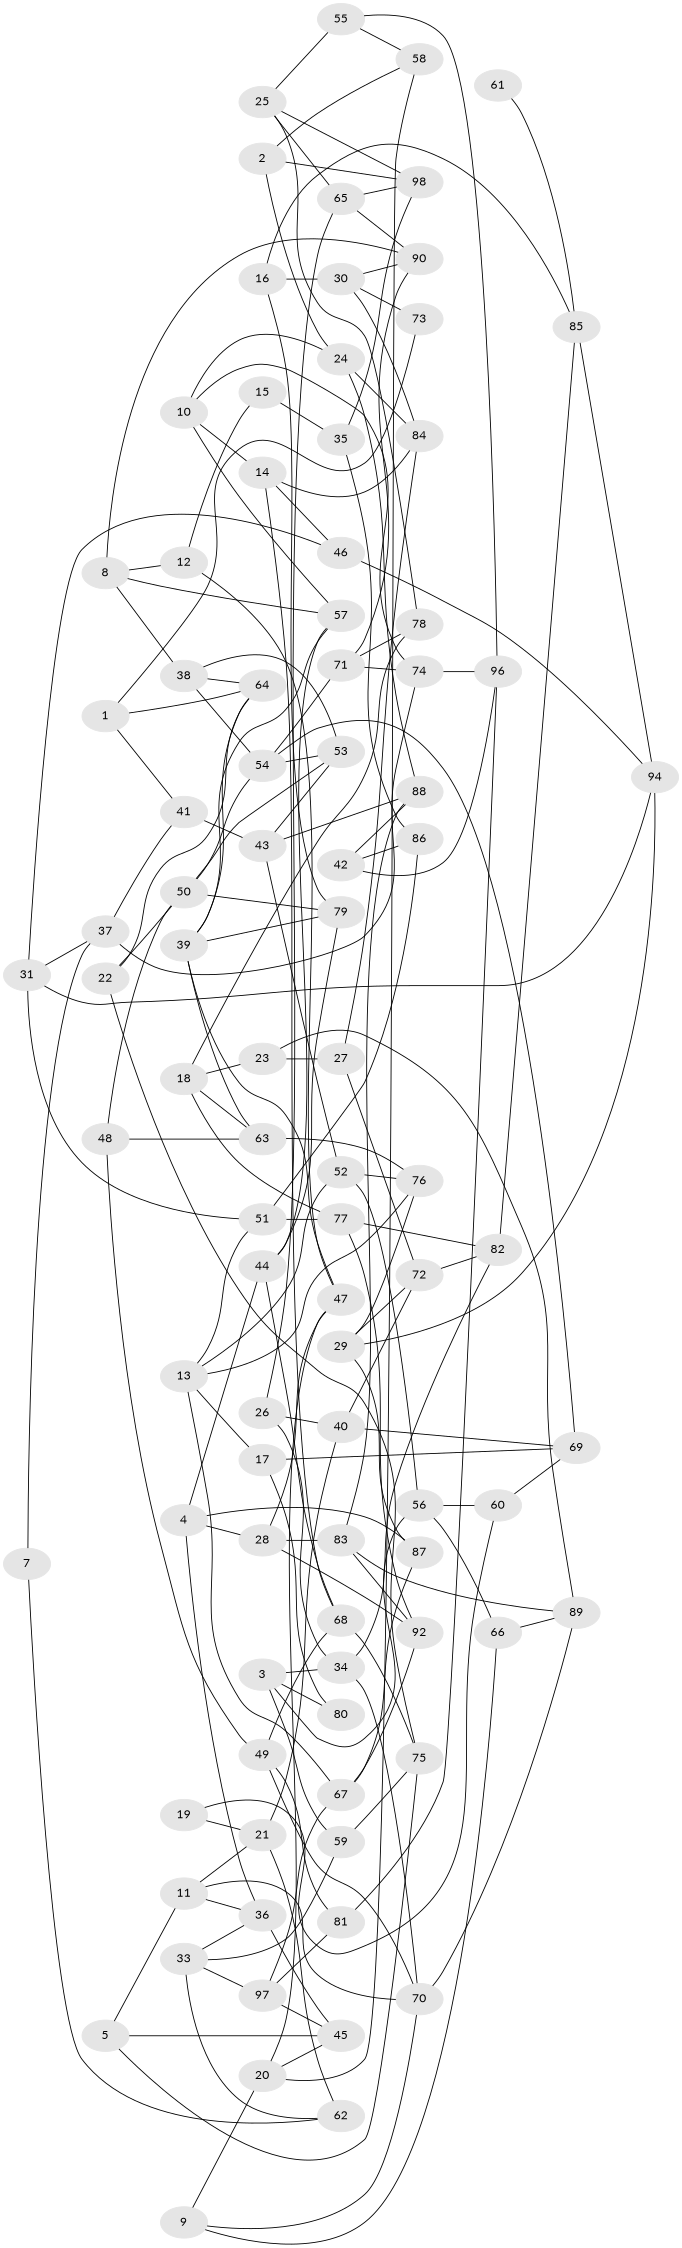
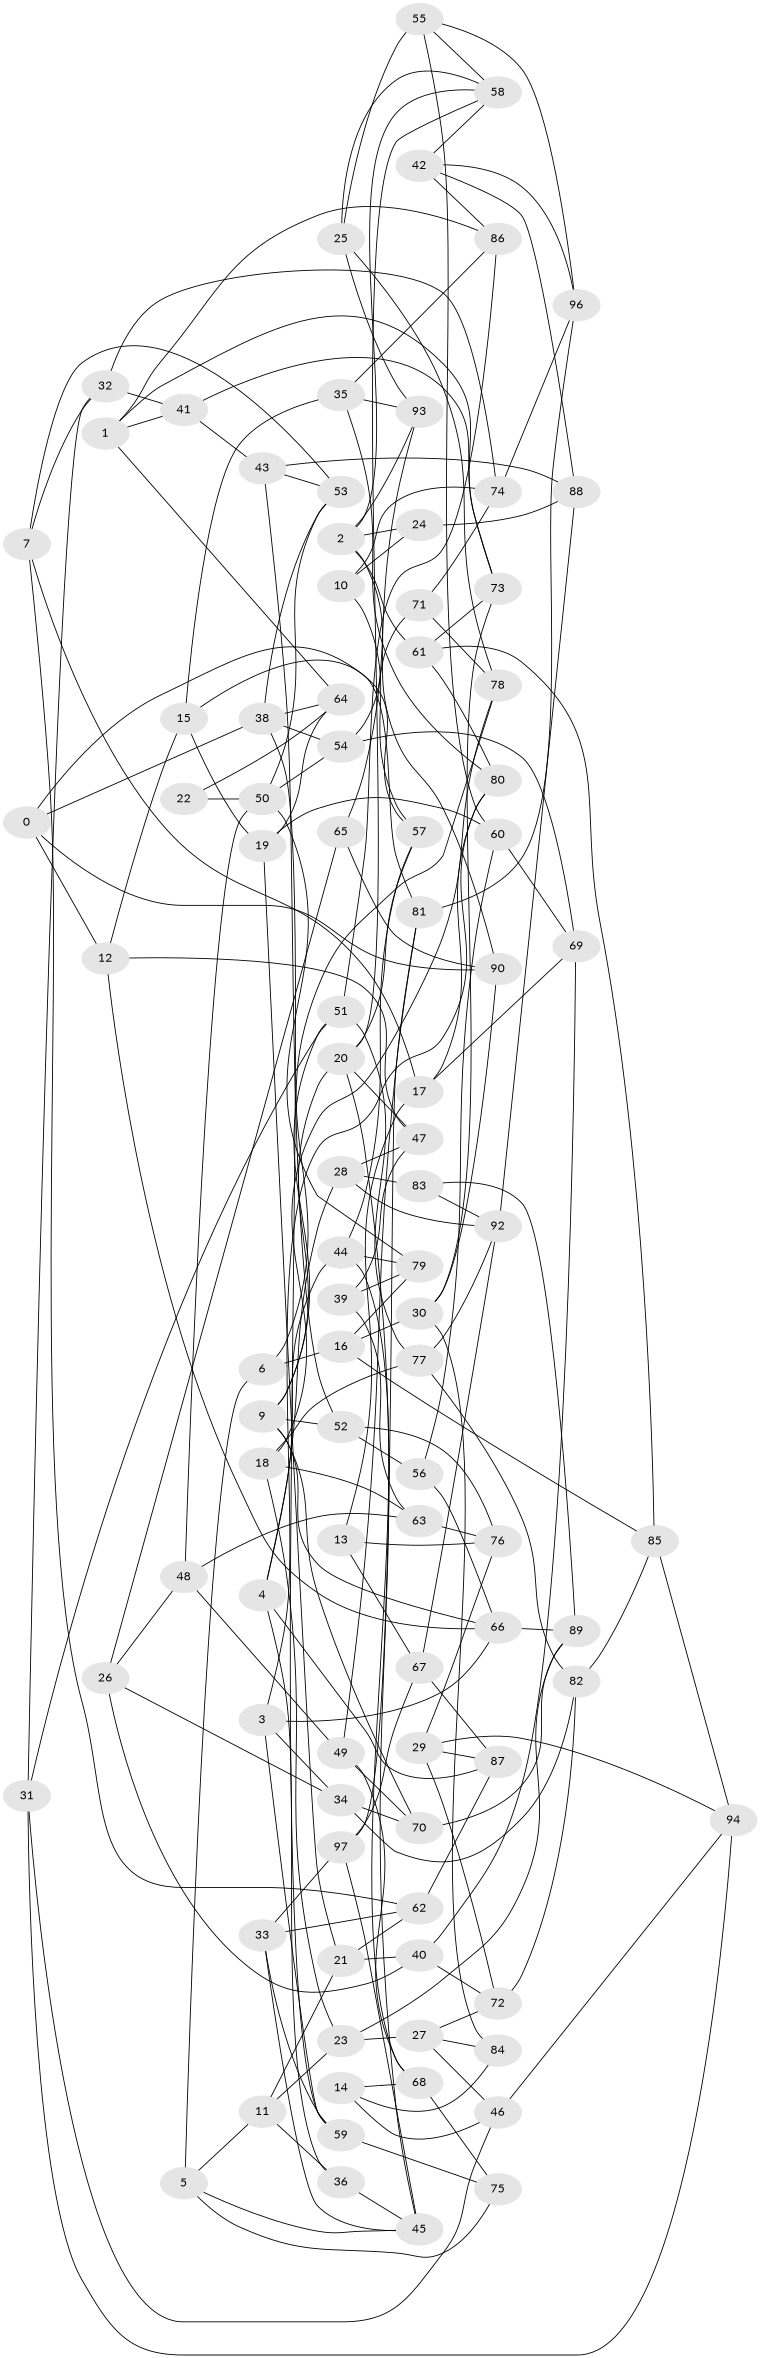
edge "58" -- "42": added
edge "25" -- "65": now "25" -- "58"
node "98": label "98" -> "93"
edge "86" -- "1": added
edge "41" -- "73": added
edge "24" -- "84": removed
edge "90" -- "71": now "90" -- "2"
edge "55" -- "60": added
edge "10" -- "14": removed
node "8": label "8" -> "0"
edge "2" -- "61": added
edge "73" -- "61": added
edge "15" -- "81": added
edge "35" -- "80": added
edge "61" -- "80": added
edge "57" -- "39": now "57" -- "20"
edge "53" -- "54": now "53" -- "7"
edge "15" -- "19": added
edge "64" -- "39": now "64" -- "19"
edge "7" -- "17": added
node "37": label "37" -> "32"
edge "88" -- "83": now "88" -- "92"
edge "51" -- "13": now "51" -- "9"
edge "52" -- "13": now "52" -- "9"
edge "22" -- "75": removed
node "6": added
edge "12" -- "66": added
edge "38" -- "59": added
edge "48" -- "26": added
edge "56" -- "3": now "66" -- "3"
edge "87" -- "62": added
edge "36" -- "33": now "45" -- "33"
edge "11" -- "70": now "11" -- "23"
edge "27" -- "46": added
